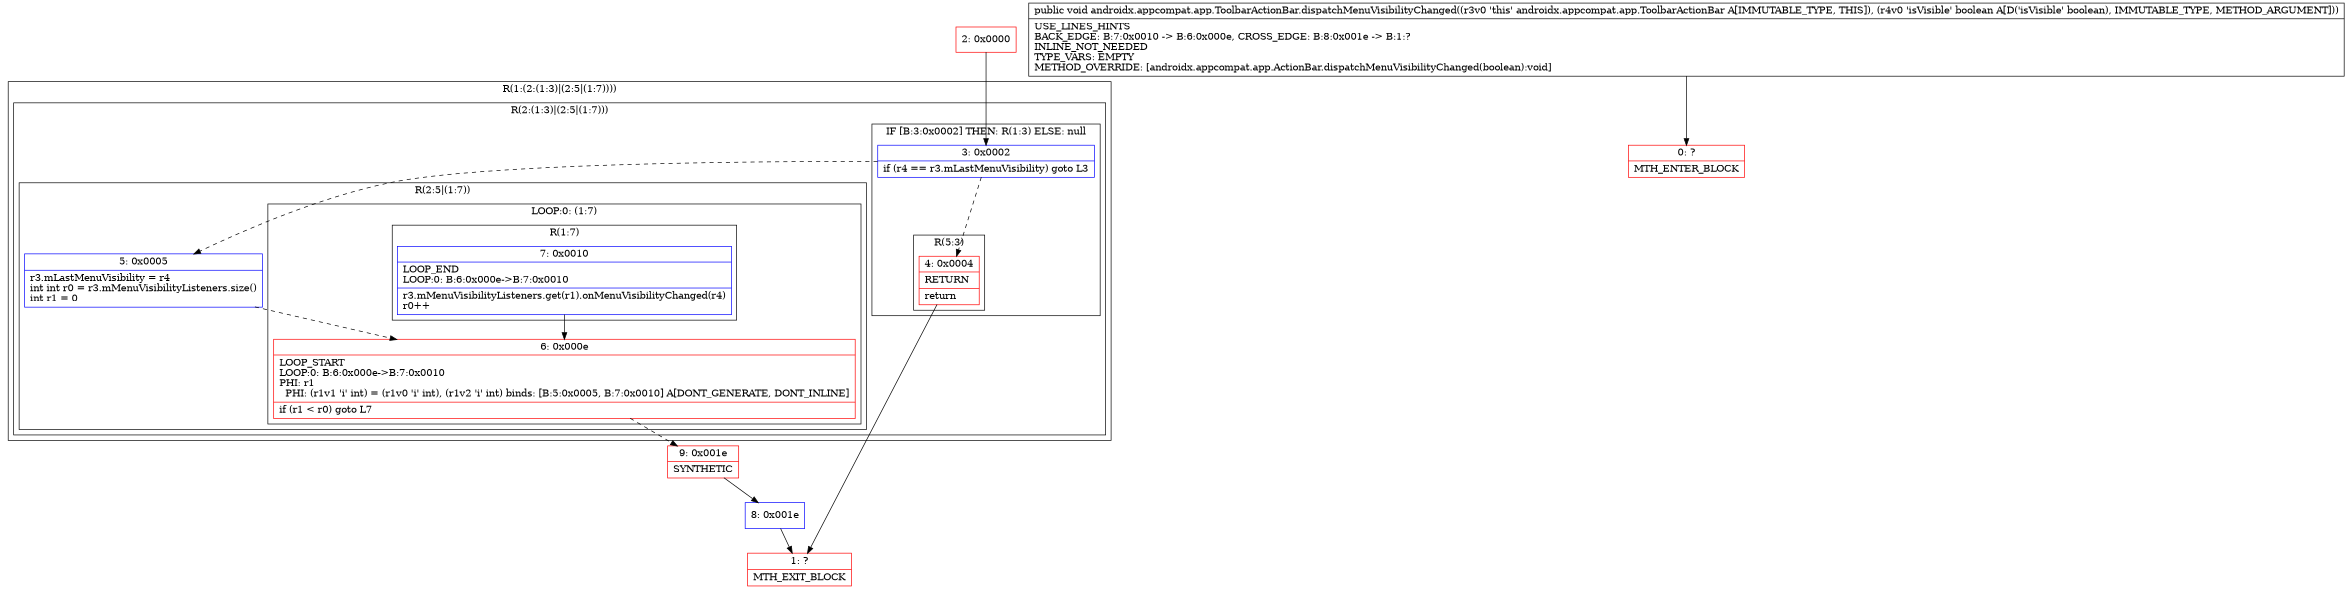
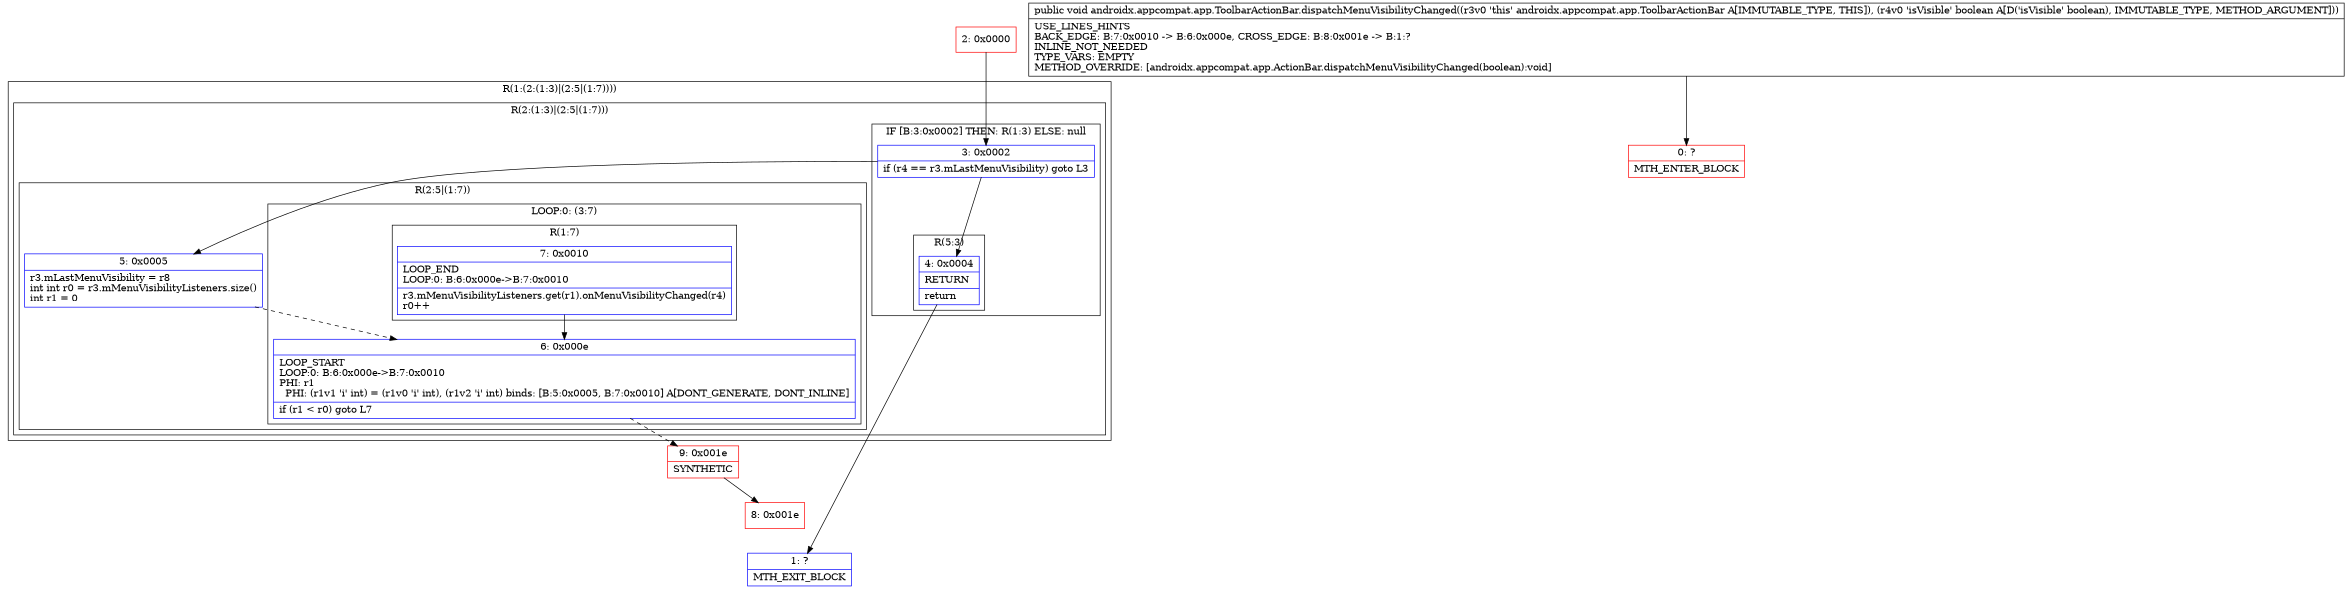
edge "3: 0x0002" -> "5: 0x0005": style dashed -> solid
cluster "LOOP:0: (1:7)": label "LOOP:0: (1:7)" -> "LOOP:0: (3:7)"
edge "3: 0x0002" -> "4: 0x0004": style dashed -> solid
node "5: 0x0005": text "r3.mLastMenuVisibility = r4" -> "r3.mLastMenuVisibility = r8"
node "4: 0x0004": color red -> blue
node "6: 0x000e": color red -> blue
node "8: 0x001e": color blue -> red
edge "8: 0x001e" -> "1: ?": removed
node "1: ?": color red -> blue
